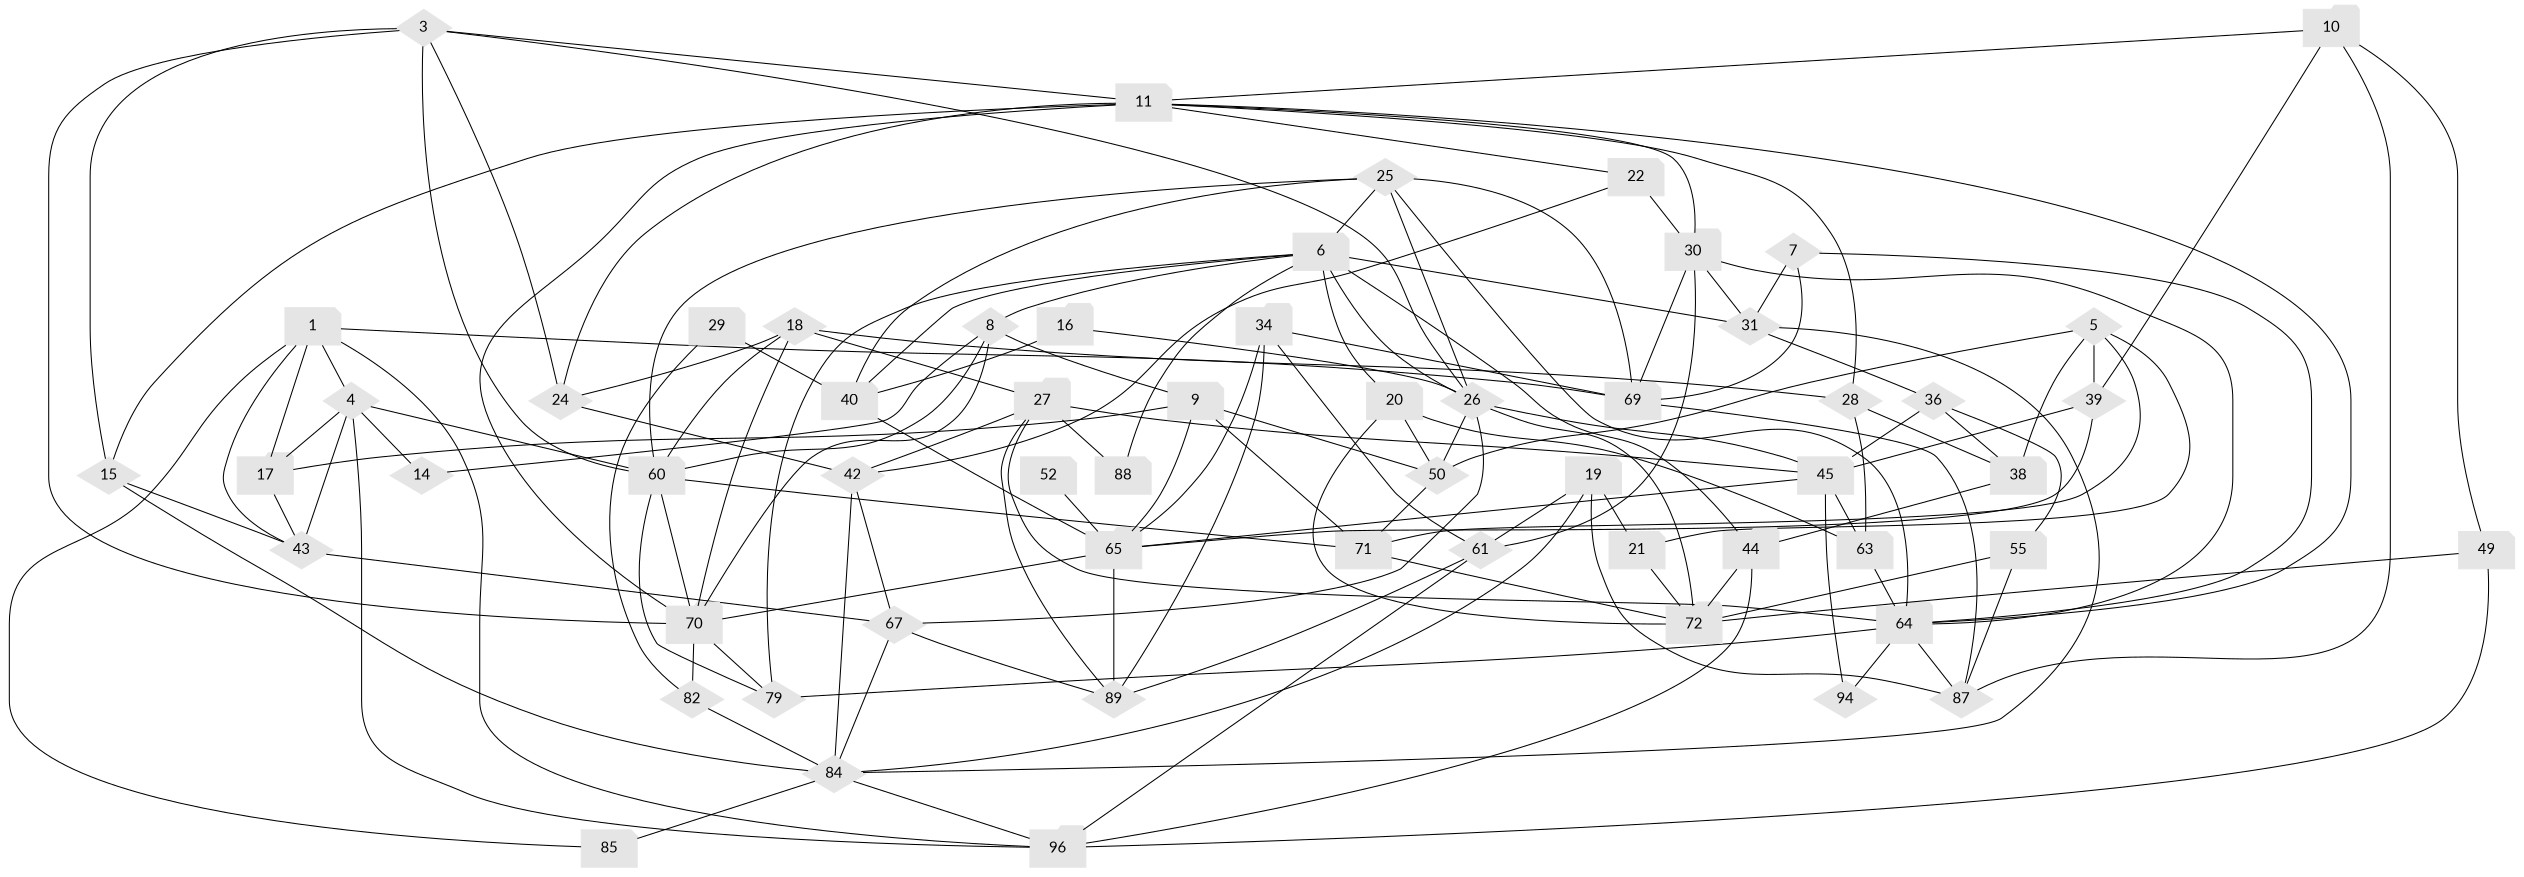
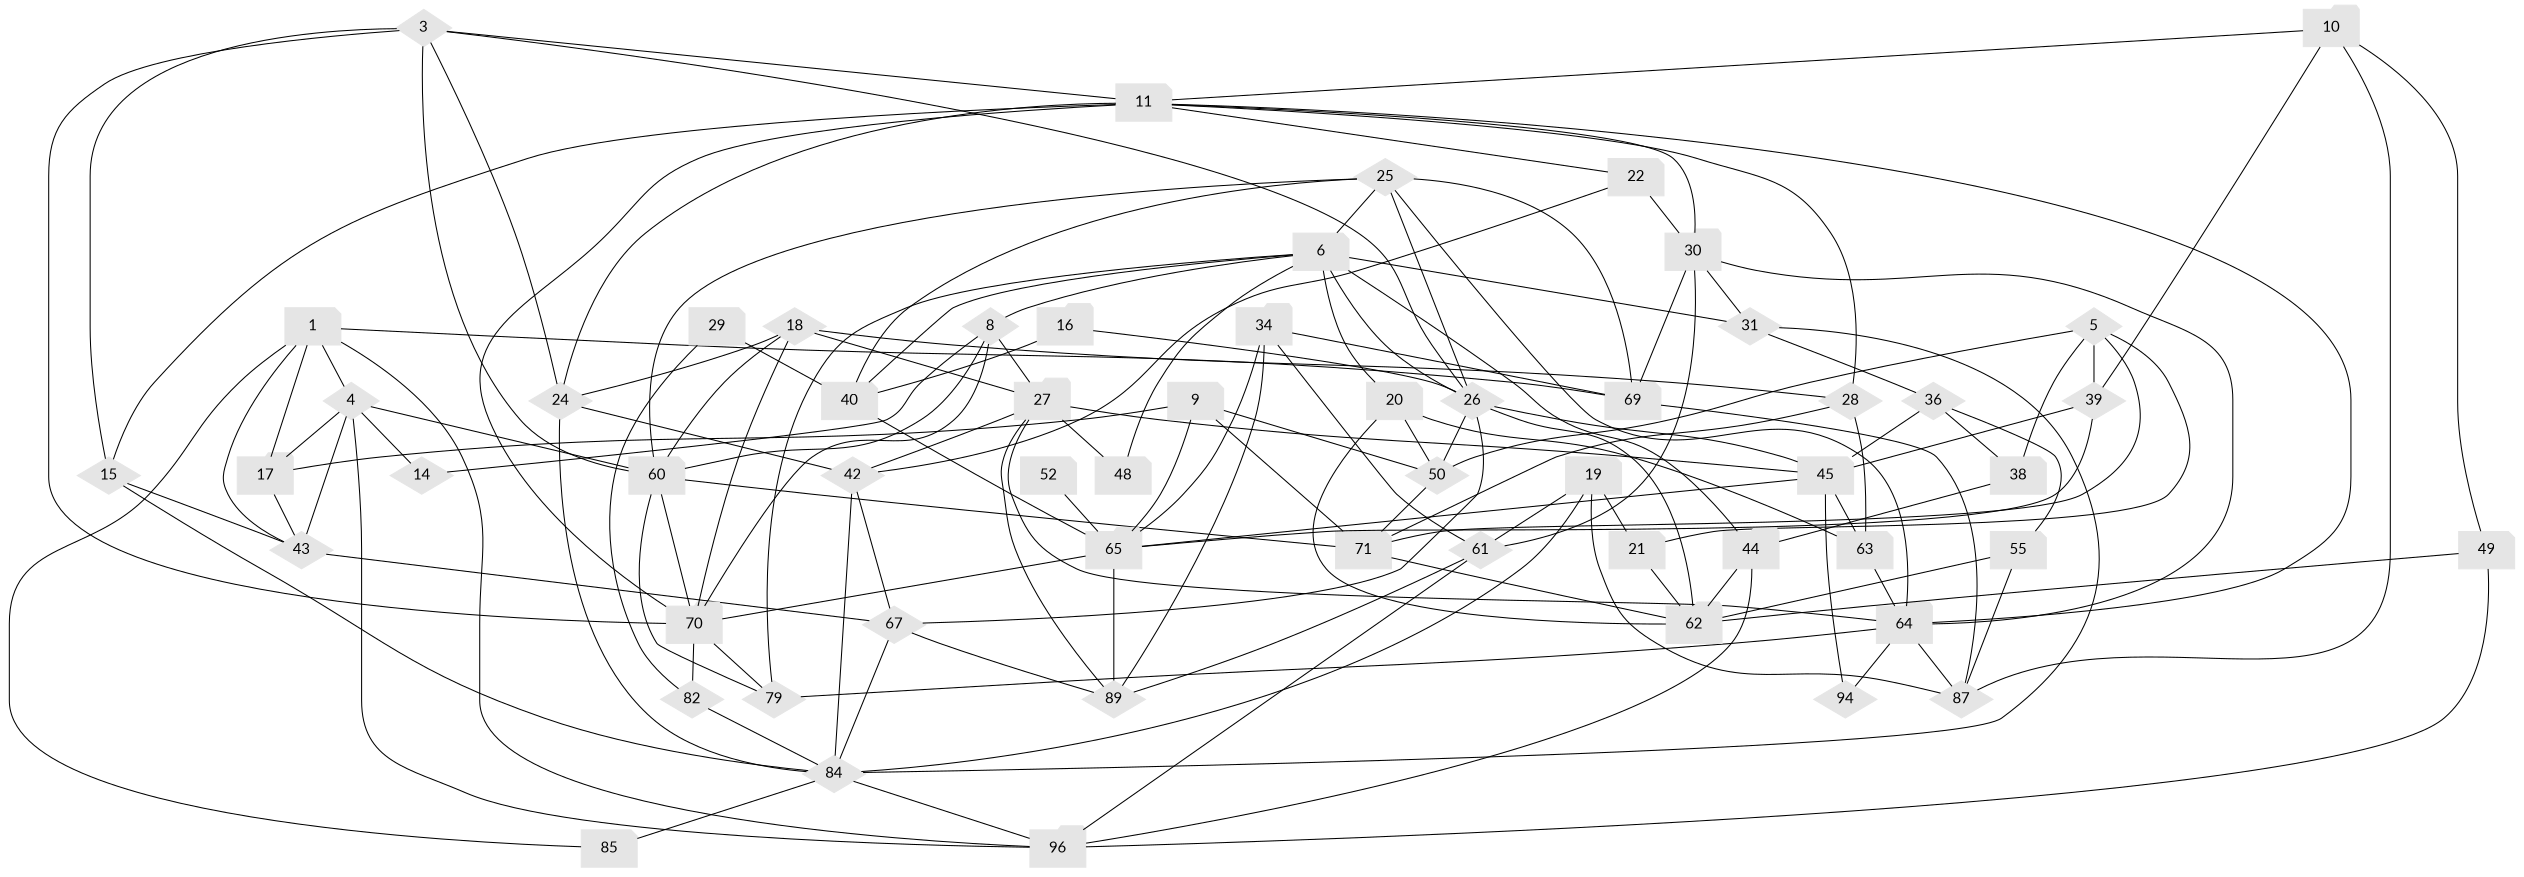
node "7": removed
edge "8" -- "9": now "8" -- "27"
edge "28" -- "38": now "28" -- "71"
node "88": label "88" -> "48"
node "72": label "72" -> "62"
edge "24" -- "84": added
